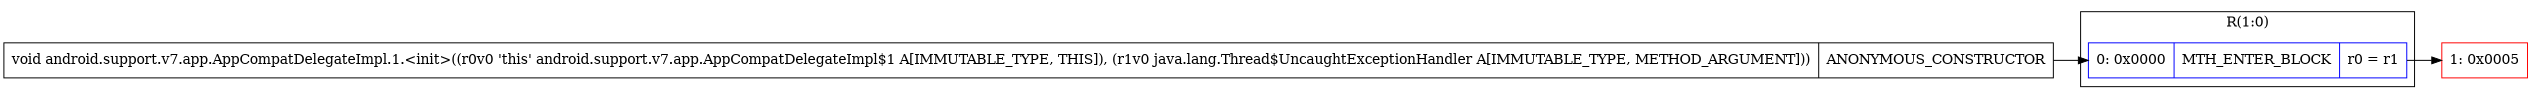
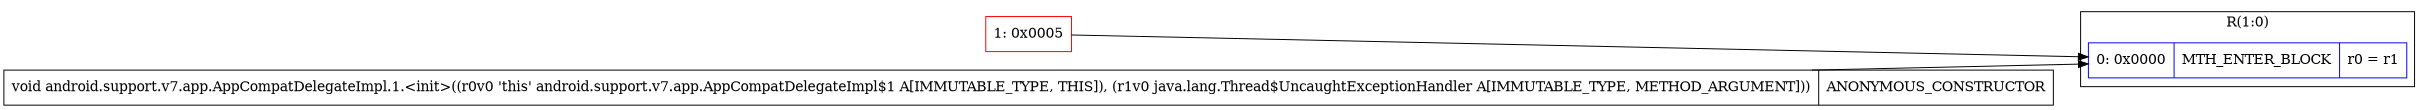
edge "0: 0x0000" -> "1: 0x0005": reversed
